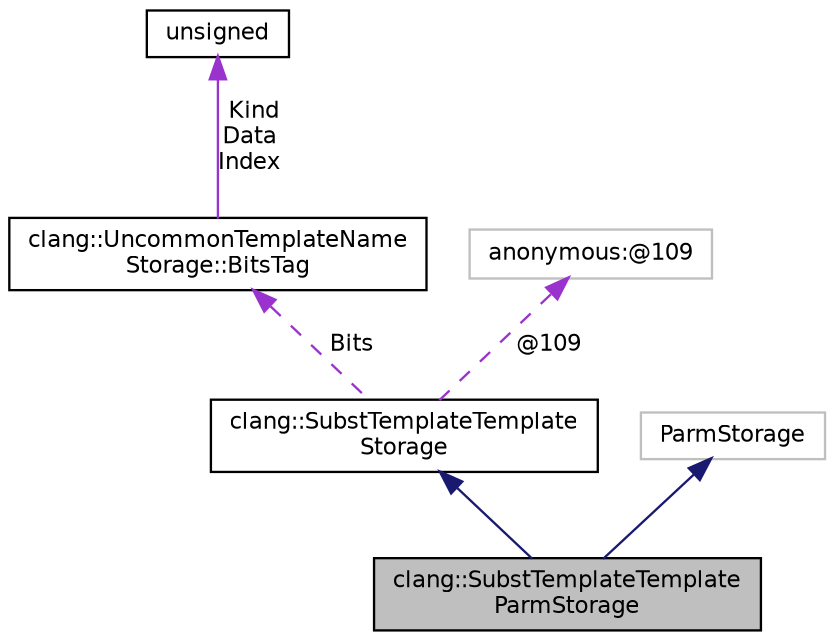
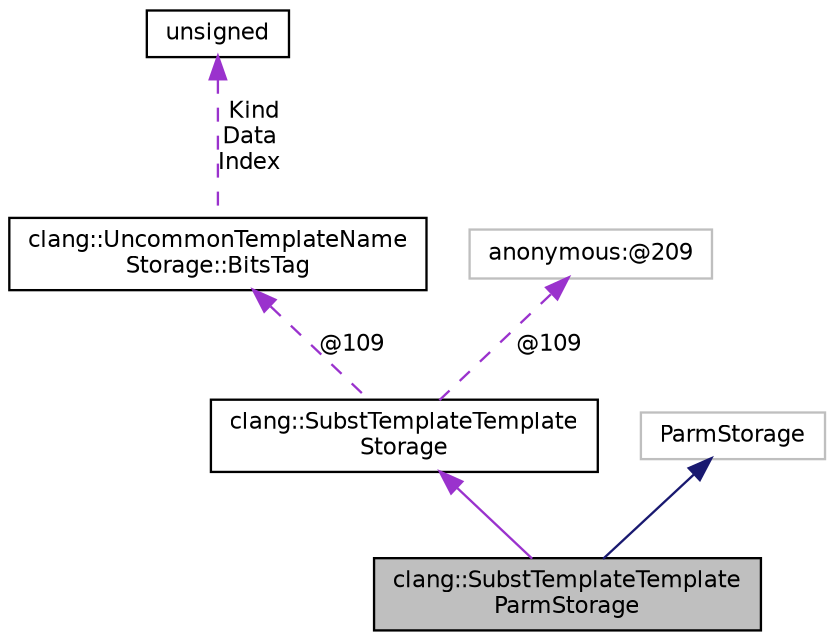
edge "clang::UncommonTemplateName Storage::BitsTag" -> "unsigned": style solid -> dashed
node "anonymous:@109": label "anonymous:@109" -> "anonymous:@209"
edge "clang::SubstTemplateTemplate Storage" -> "clang::UncommonTemplateName Storage::BitsTag": label " Bits" -> " @109"
edge "clang::SubstTemplateTemplate ParmStorage" -> "clang::SubstTemplateTemplate Storage": color midnightblue -> darkorchid3
